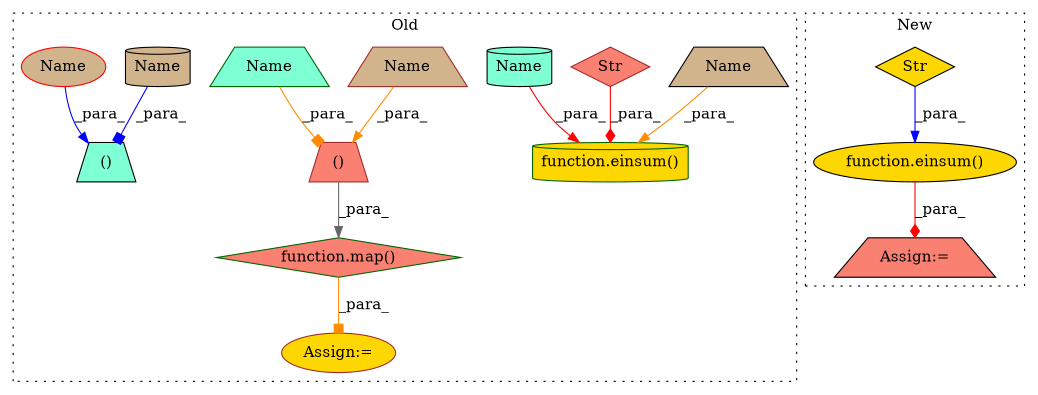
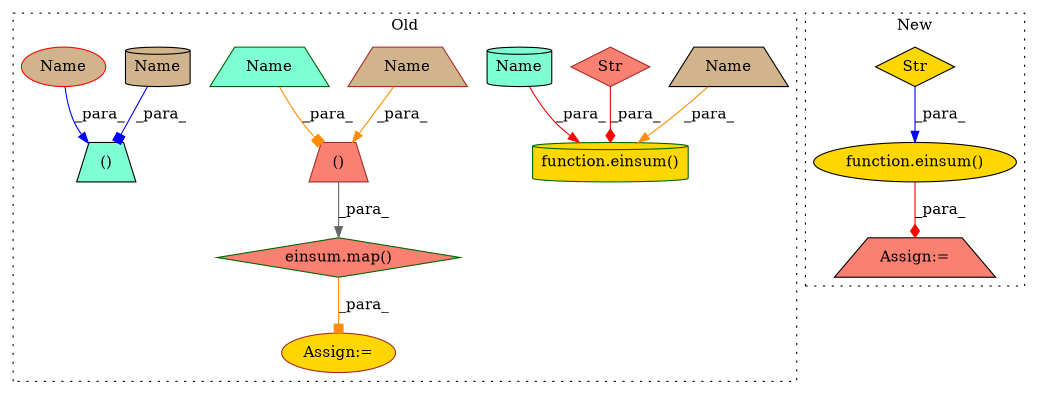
node "function.map()": label "function.map()" -> "einsum.map()"
